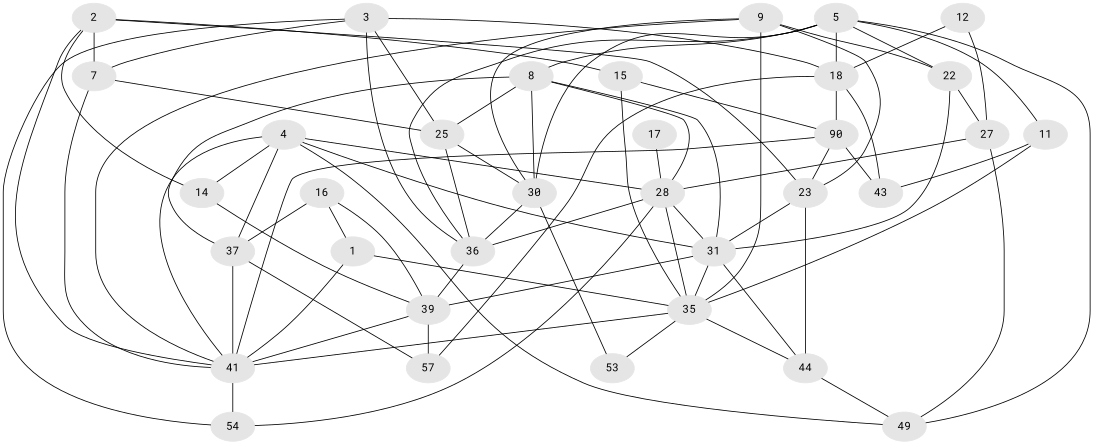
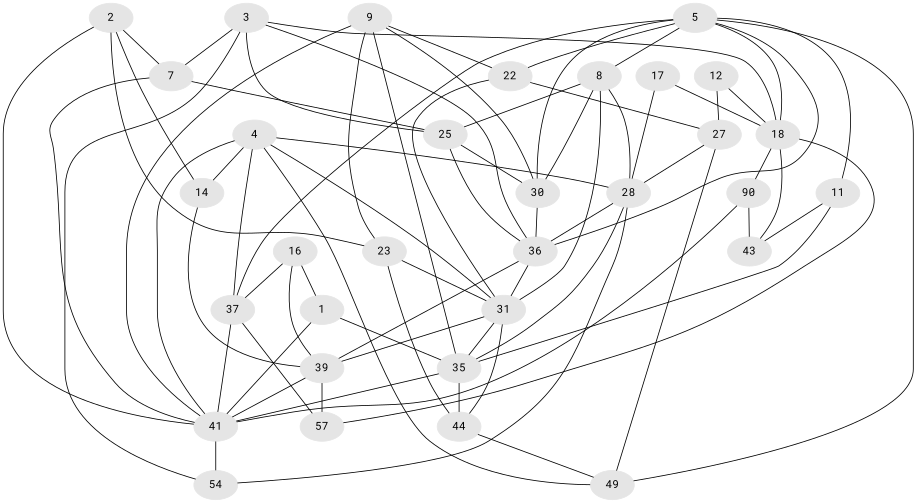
node "15": removed
edge "17" -- "18": added
edge "8" -- "37": now "5" -- "37"
edge "90" -- "23": removed
edge "28" -- "31": now "36" -- "31"
node "53": removed
